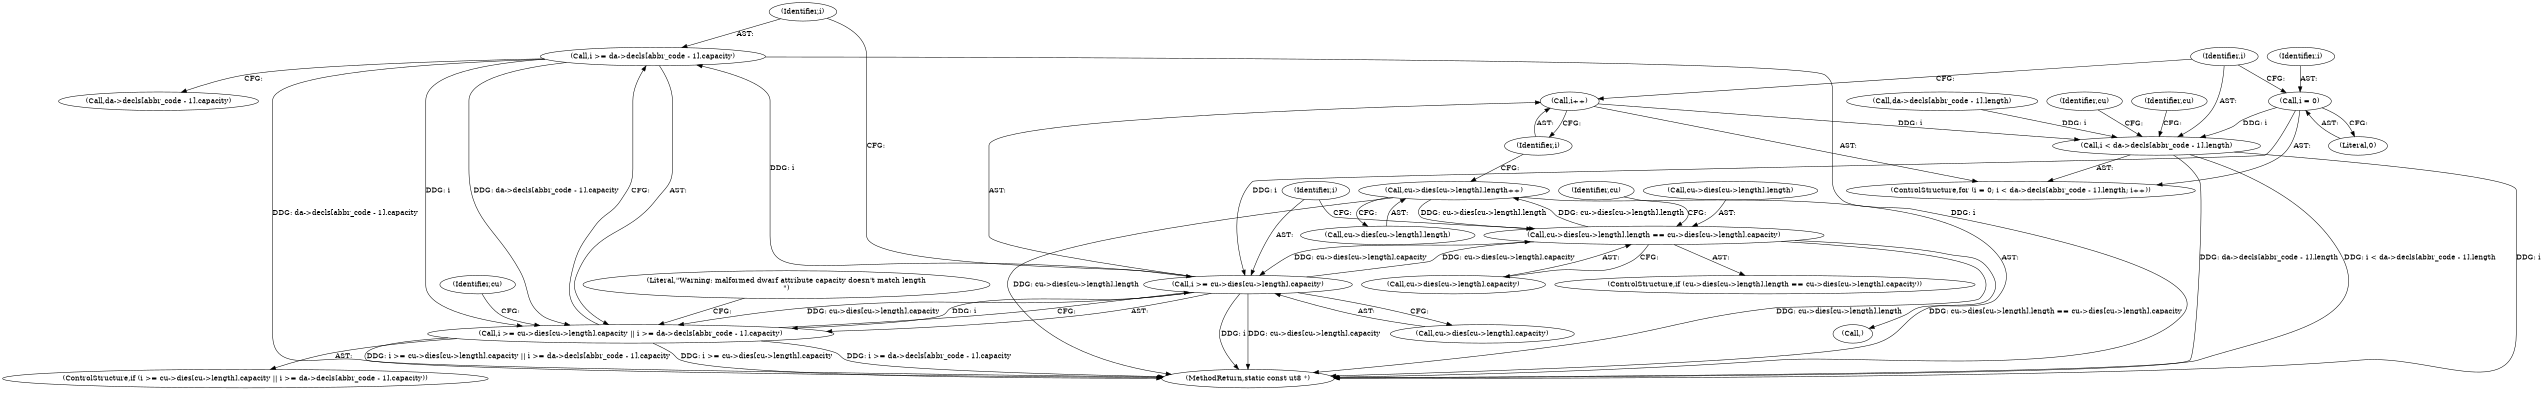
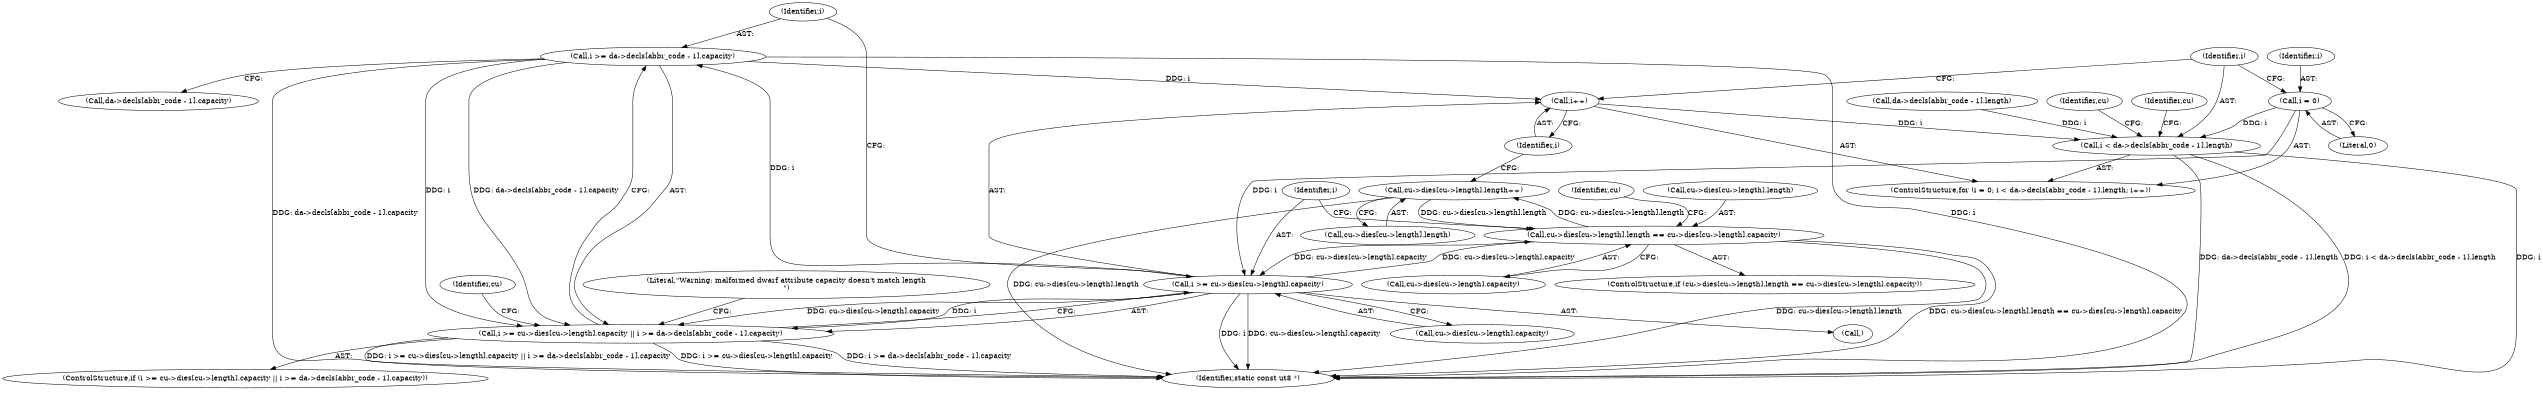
edge "(Call,i >= da->decls[abbr_code - 1].capacity)" -> "(Call,i++)": added, label "DDG: i"
edge "(Call,cu->dies[cu->length].length++)" -> "(Call,)": now "(Call,i >= cu->dies[cu->length].capacity)" -> "(Call,)"
node "(MethodReturn,static const ut8 *)": label "(MethodReturn,static const ut8 *)" -> "(Identifier,static const ut8 *)"
